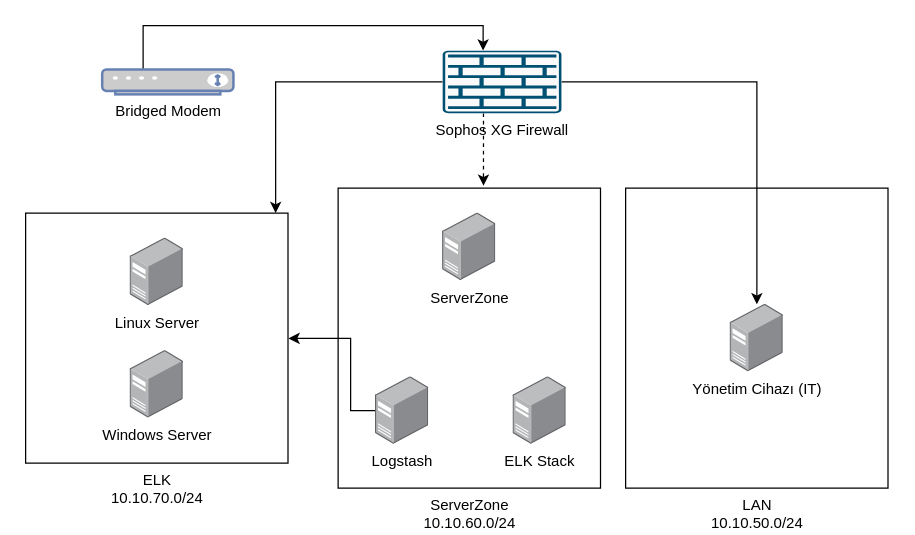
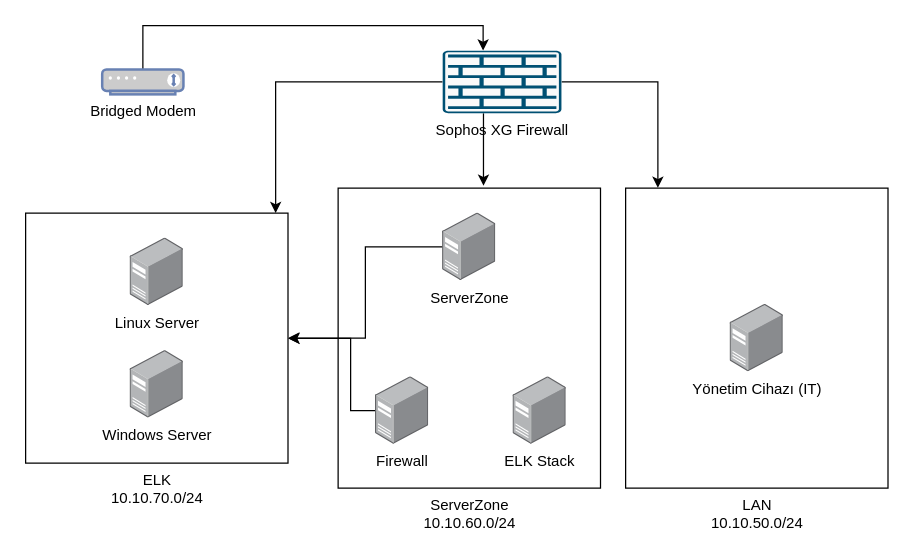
node "Bridged Modem": size 131x25 -> 81x25
edge "Sophos XG Firewall" -> "Yönetim Cihazı (IT)": now "Sophos XG Firewall" -> "LAN 10.10.50.0/24"
edge "Sophos XG Firewall" -> "ServerZone 10.10.60.0/24": style dashed -> solid
edge "ServerZone" -> "ELK 10.10.70.0/24": added
node "Logstash": label "Logstash" -> "Firewall"
